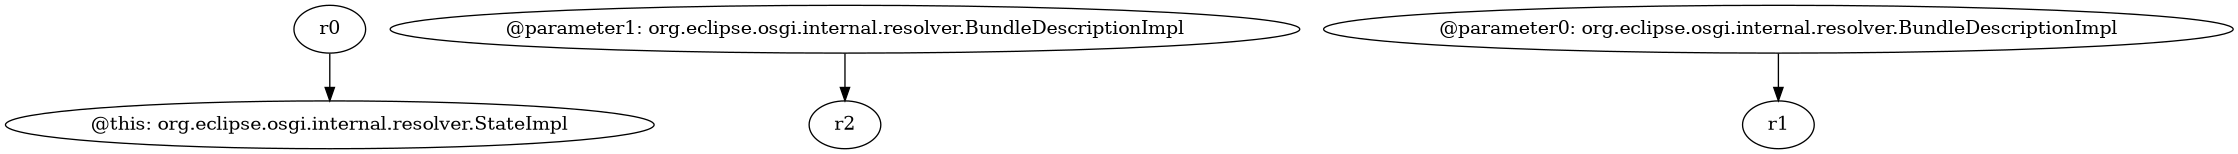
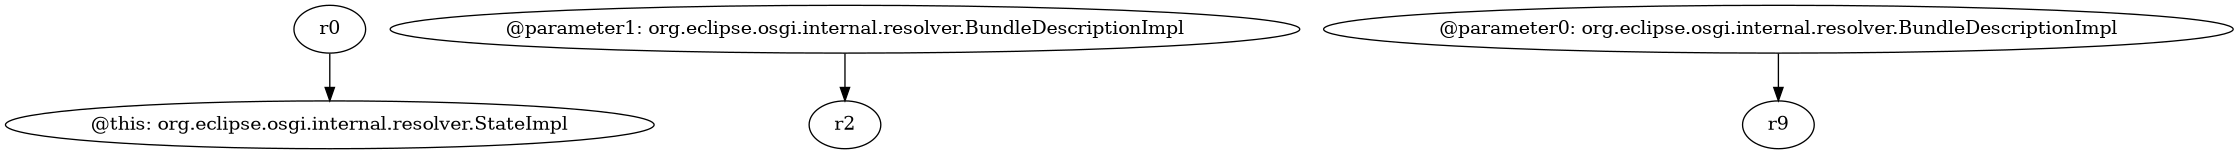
node "r1": label "r1" -> "r9"
